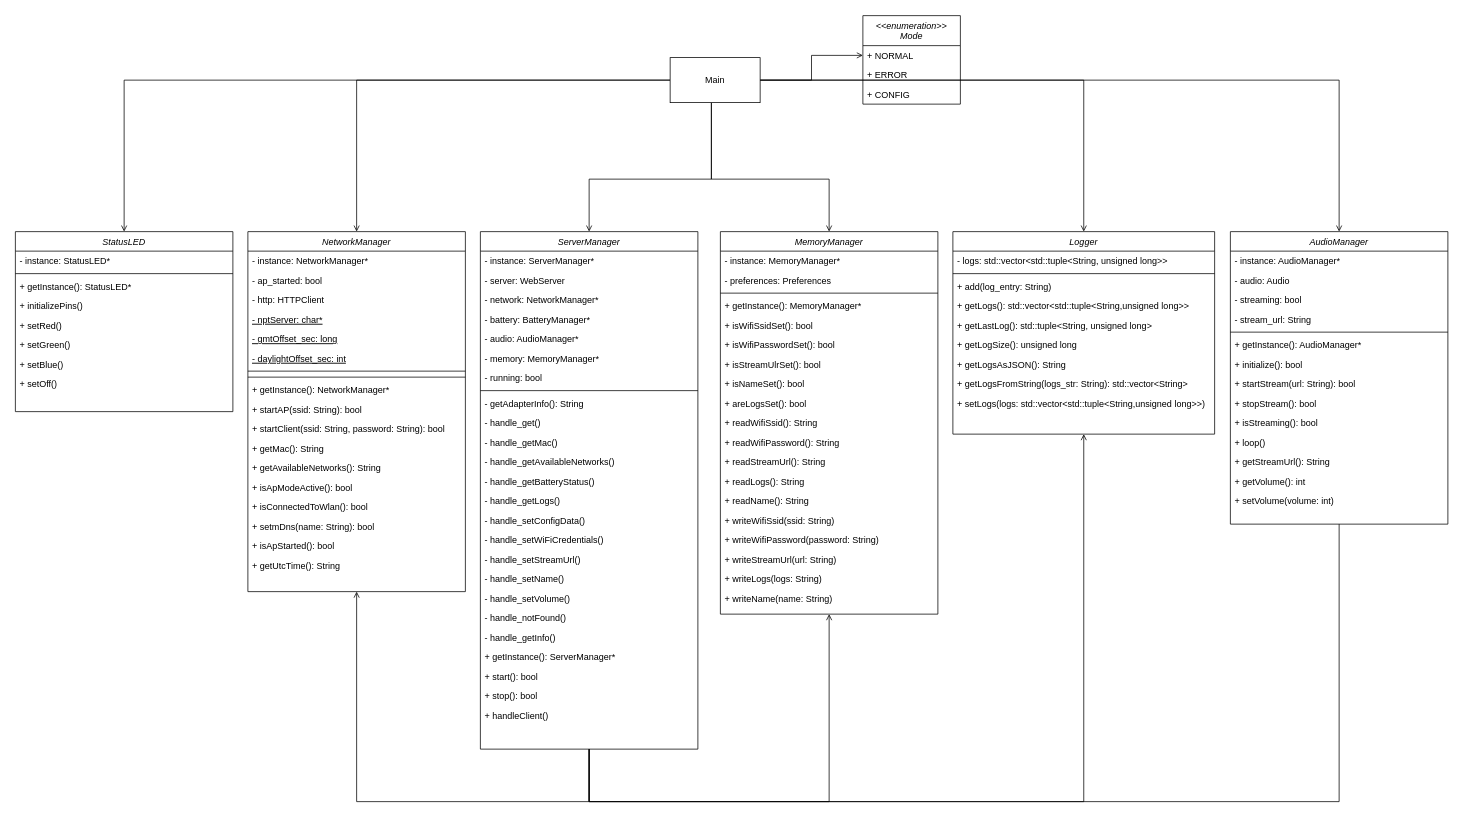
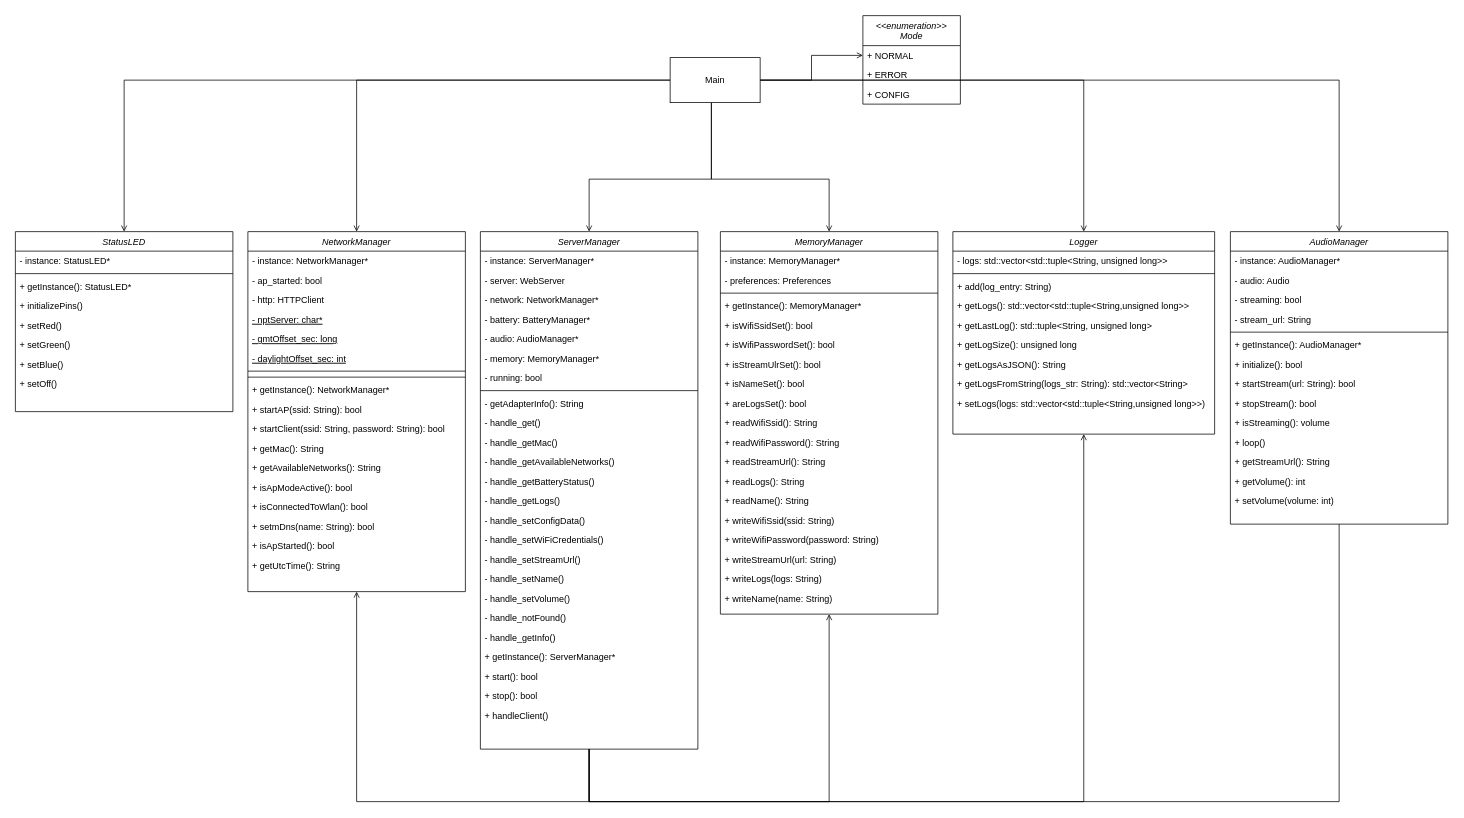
node "+ isStreaming(): bool": label "+ isStreaming(): bool" -> "+ isStreaming(): volume"
